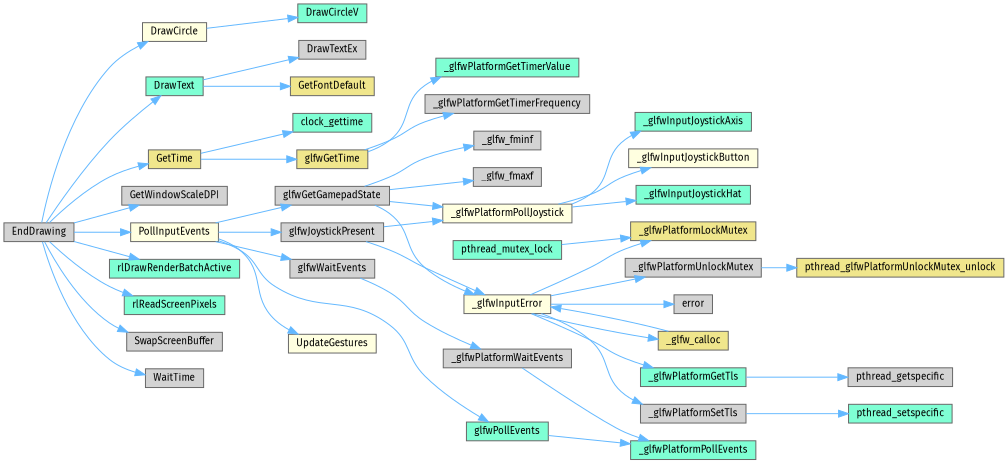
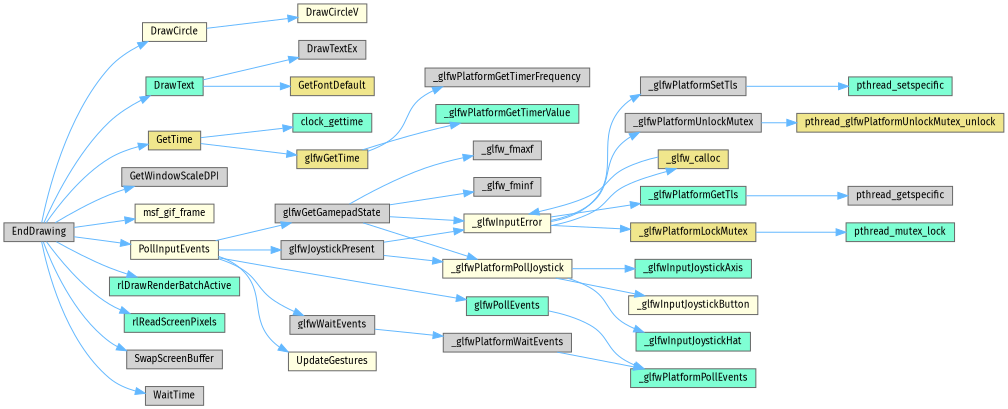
node "DrawCircleV": fillcolor aquamarine -> lightyellow
node "msf_gif_frame": added
edge "pthread_mutex_lock" -> "_glfwPlatformLockMutex": reversed
node "error": removed
